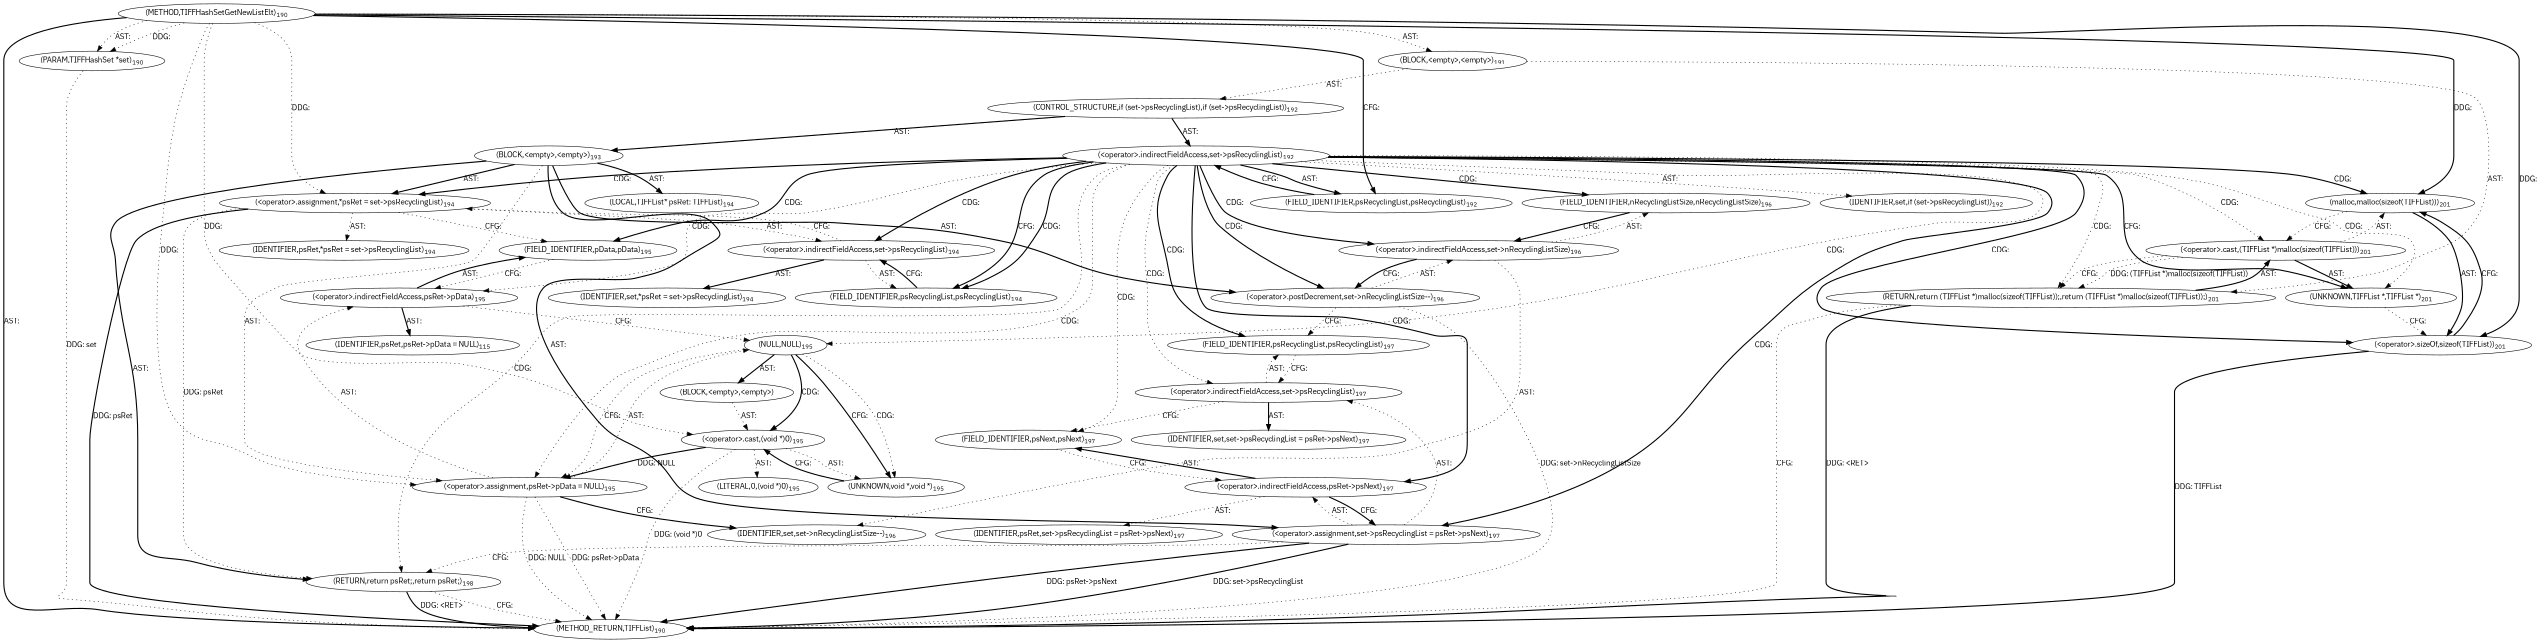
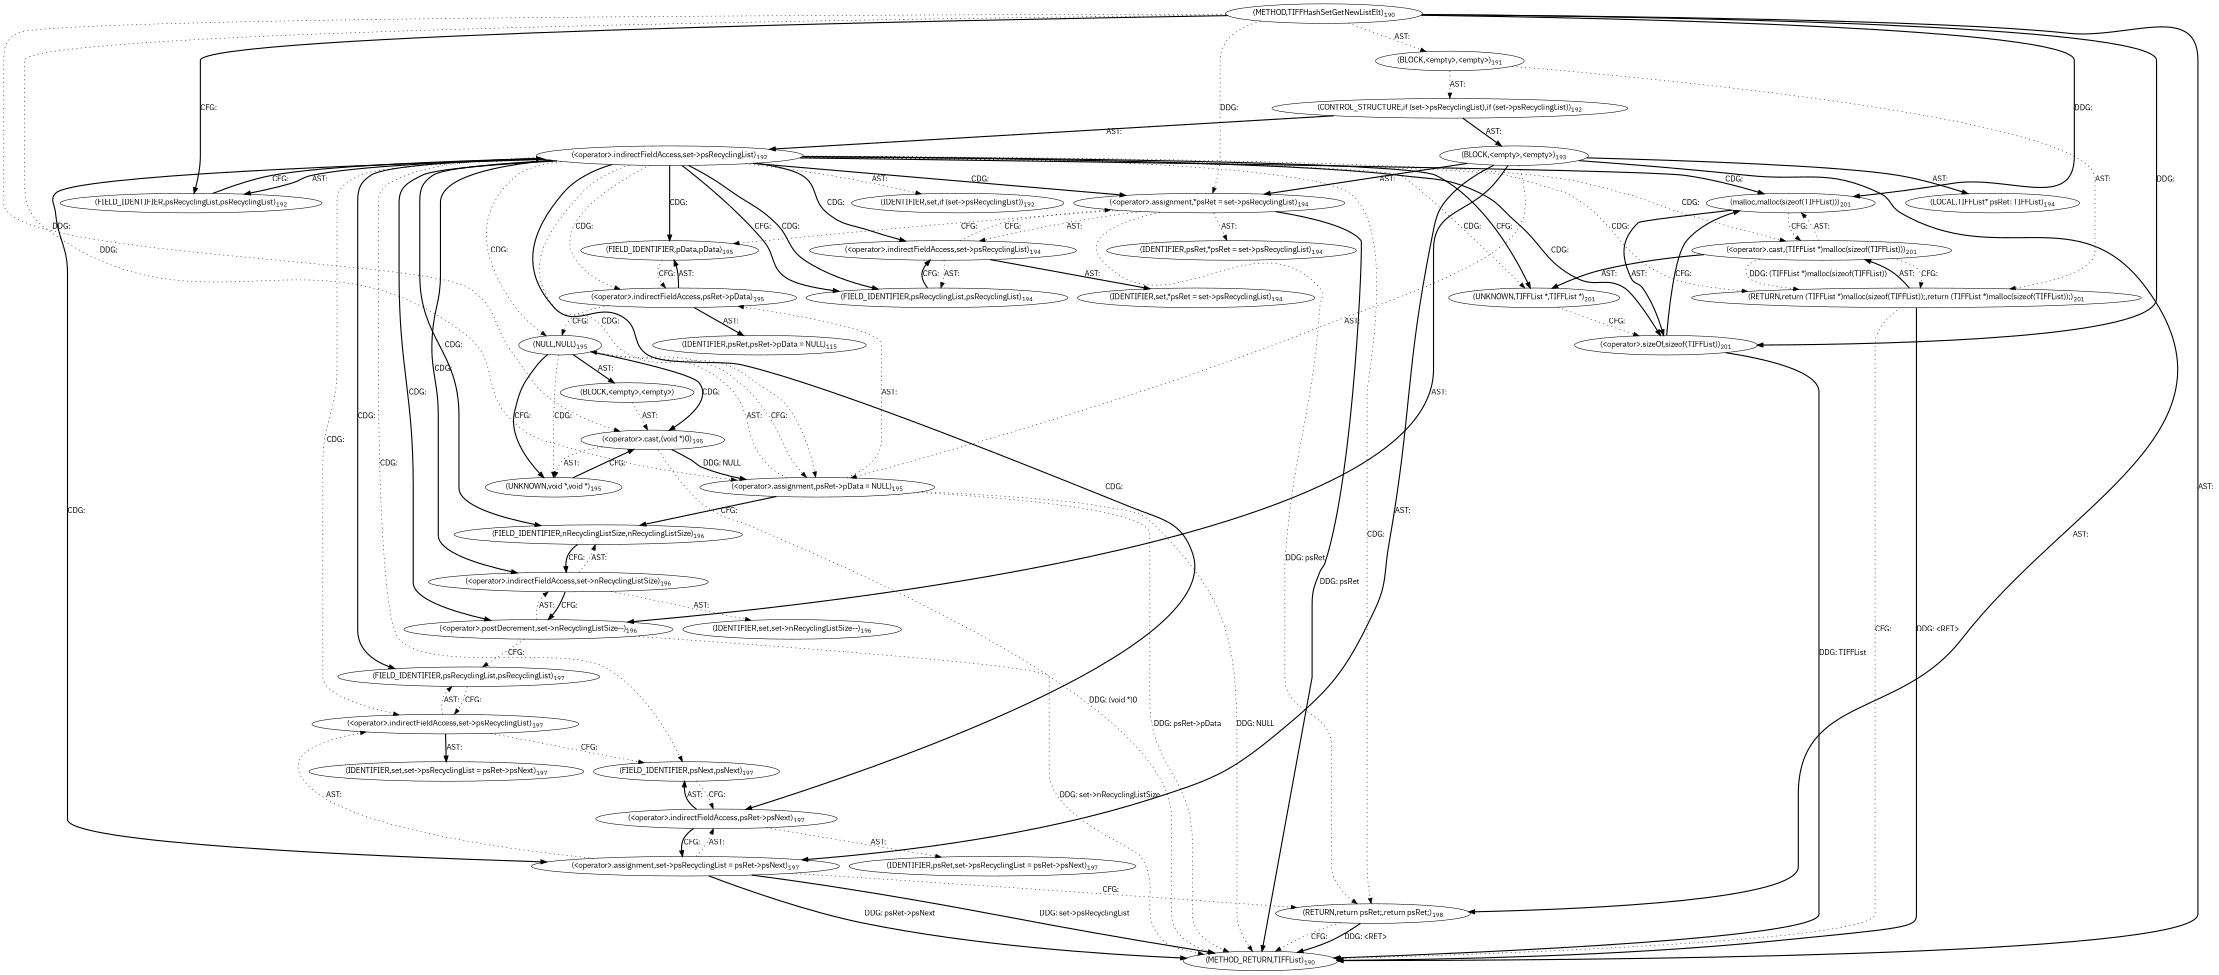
node "(PARAM,TIFFHashSet *set)": removed
node "(LITERAL,0,(void *)0)": removed
edge "(<operator>.assignment,psRet->pData = NULL)" -> "(IDENTIFIER,set,set->nRecyclingListSize--)": now "(<operator>.assignment,psRet->pData = NULL)" -> "(FIELD_IDENTIFIER,nRecyclingListSize,nRecyclingListSize)"
